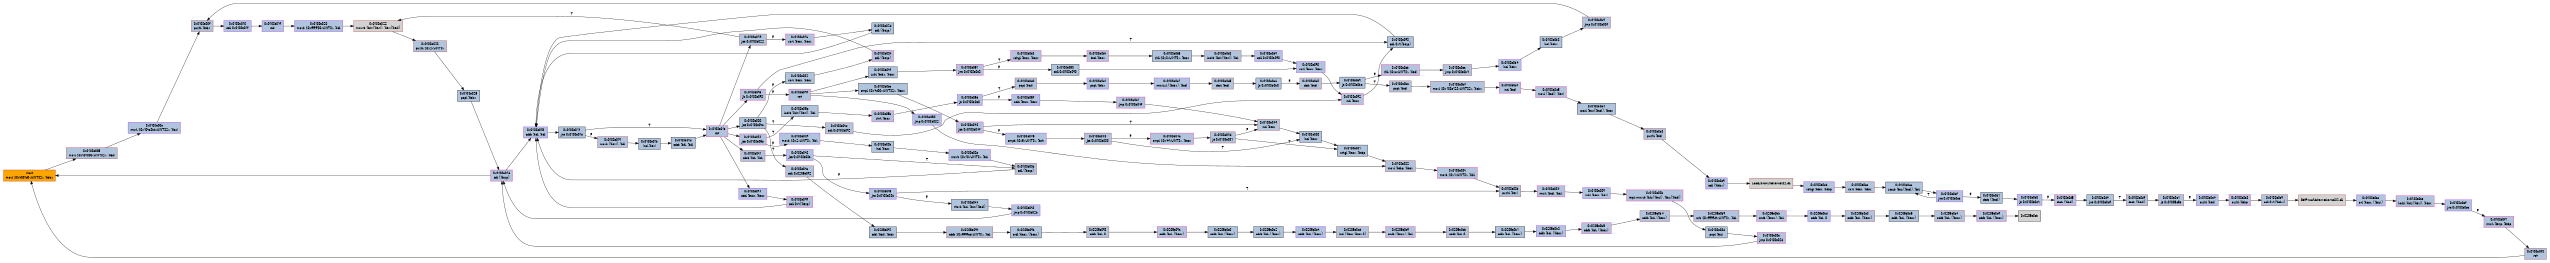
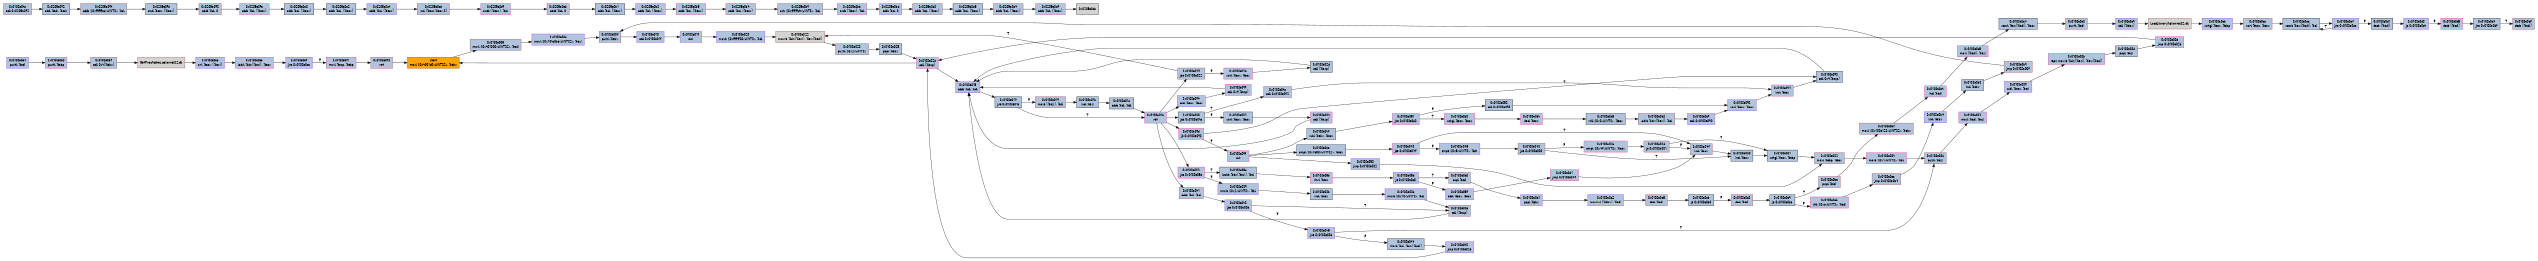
edge "0x0108e030 jae 0x0108e04a" -> "0x0108e04a call 0x0205e092": removed, label "T"
node "0x0108e0e1 je 0x01005a5e": removed
